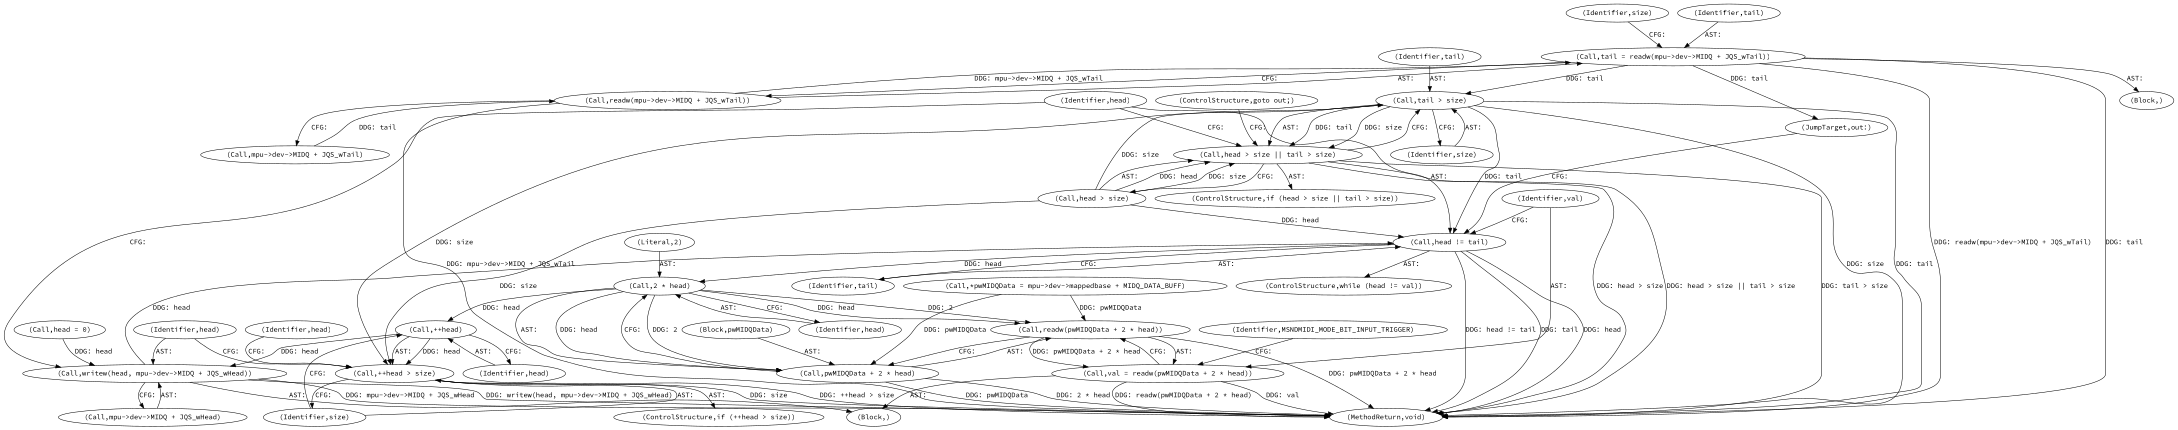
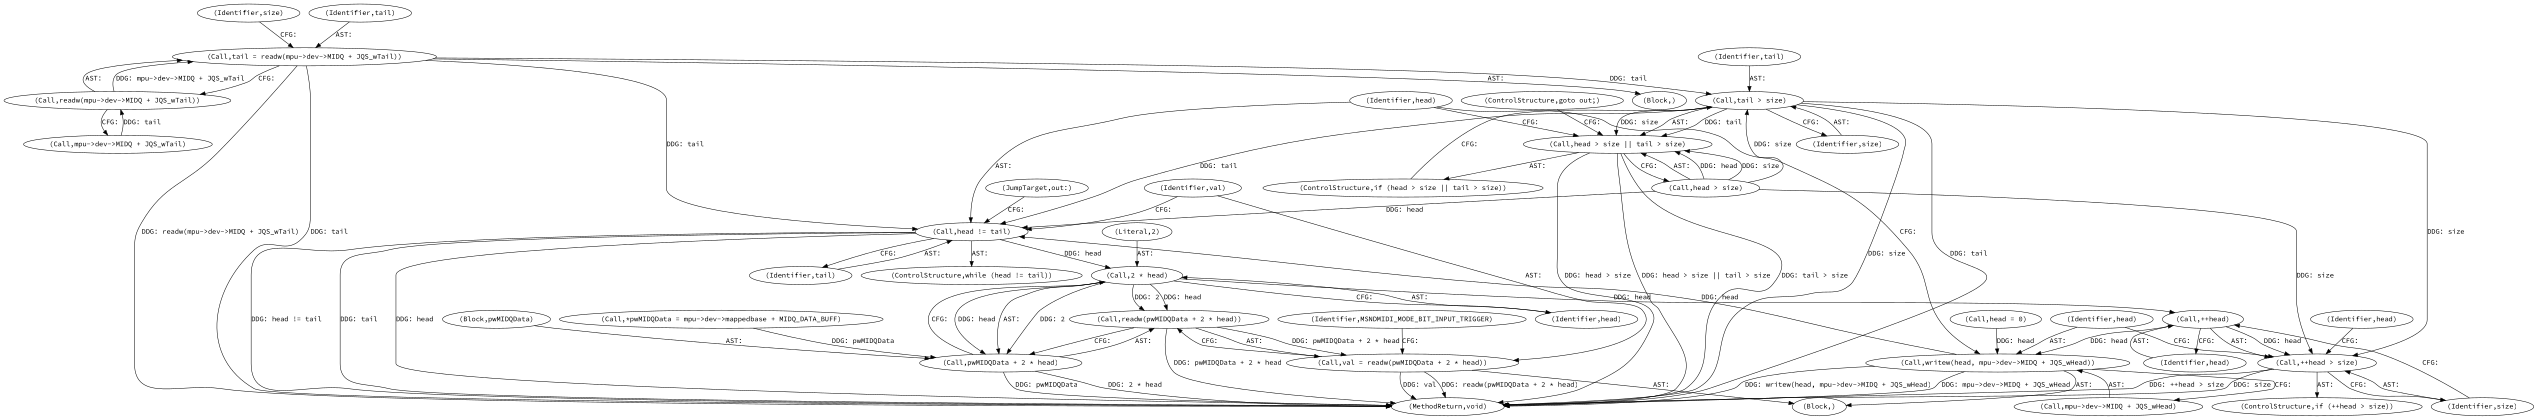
edge "(Call,tail = readw(mpu->dev->MIDQ + JQS_wTail))" -> "(JumpTarget,out:)": now "(Call,tail = readw(mpu->dev->MIDQ + JQS_wTail))" -> "(Call,head != tail)"
edge "(Call,head > size || tail > size)" -> "(Call,tail > size)": now "(ControlStructure,if (head > size || tail > size))" -> "(Call,tail > size)"
node "(ControlStructure,while (head != val))": label "(ControlStructure,while (head != val))" -> "(ControlStructure,while (head != tail))"
edge "(Call,*pwMIDQData = mpu->dev->mappedbase + MIDQ_DATA_BUFF)" -> "(Call,readw(pwMIDQData + 2 * head))": removed, label "DDG: pwMIDQData"
edge "(Call,readw(mpu->dev->MIDQ + JQS_wTail))" -> "(MethodReturn,void)": removed, label "DDG: mpu->dev->MIDQ + JQS_wTail"
